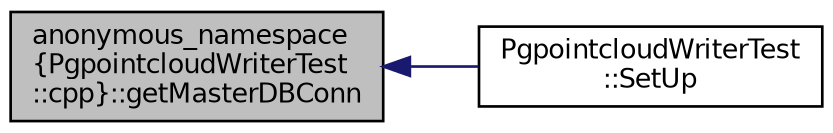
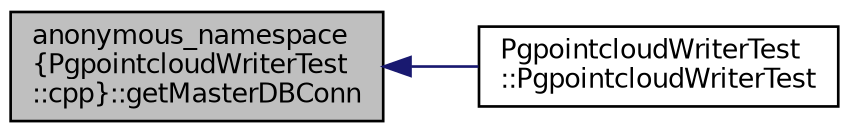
node "PgpointcloudWriterTest ::SetUp": label "PgpointcloudWriterTest ::SetUp" -> "PgpointcloudWriterTest ::PgpointcloudWriterTest"
